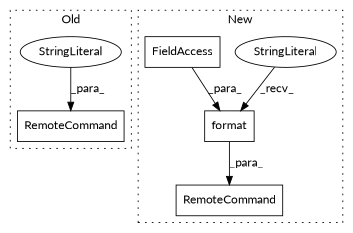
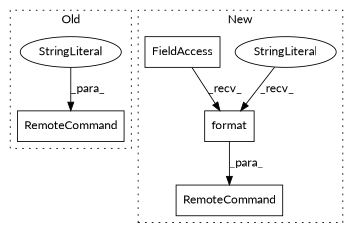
edge "FieldAccess" -> "format": label "_para_" -> "_recv_"
